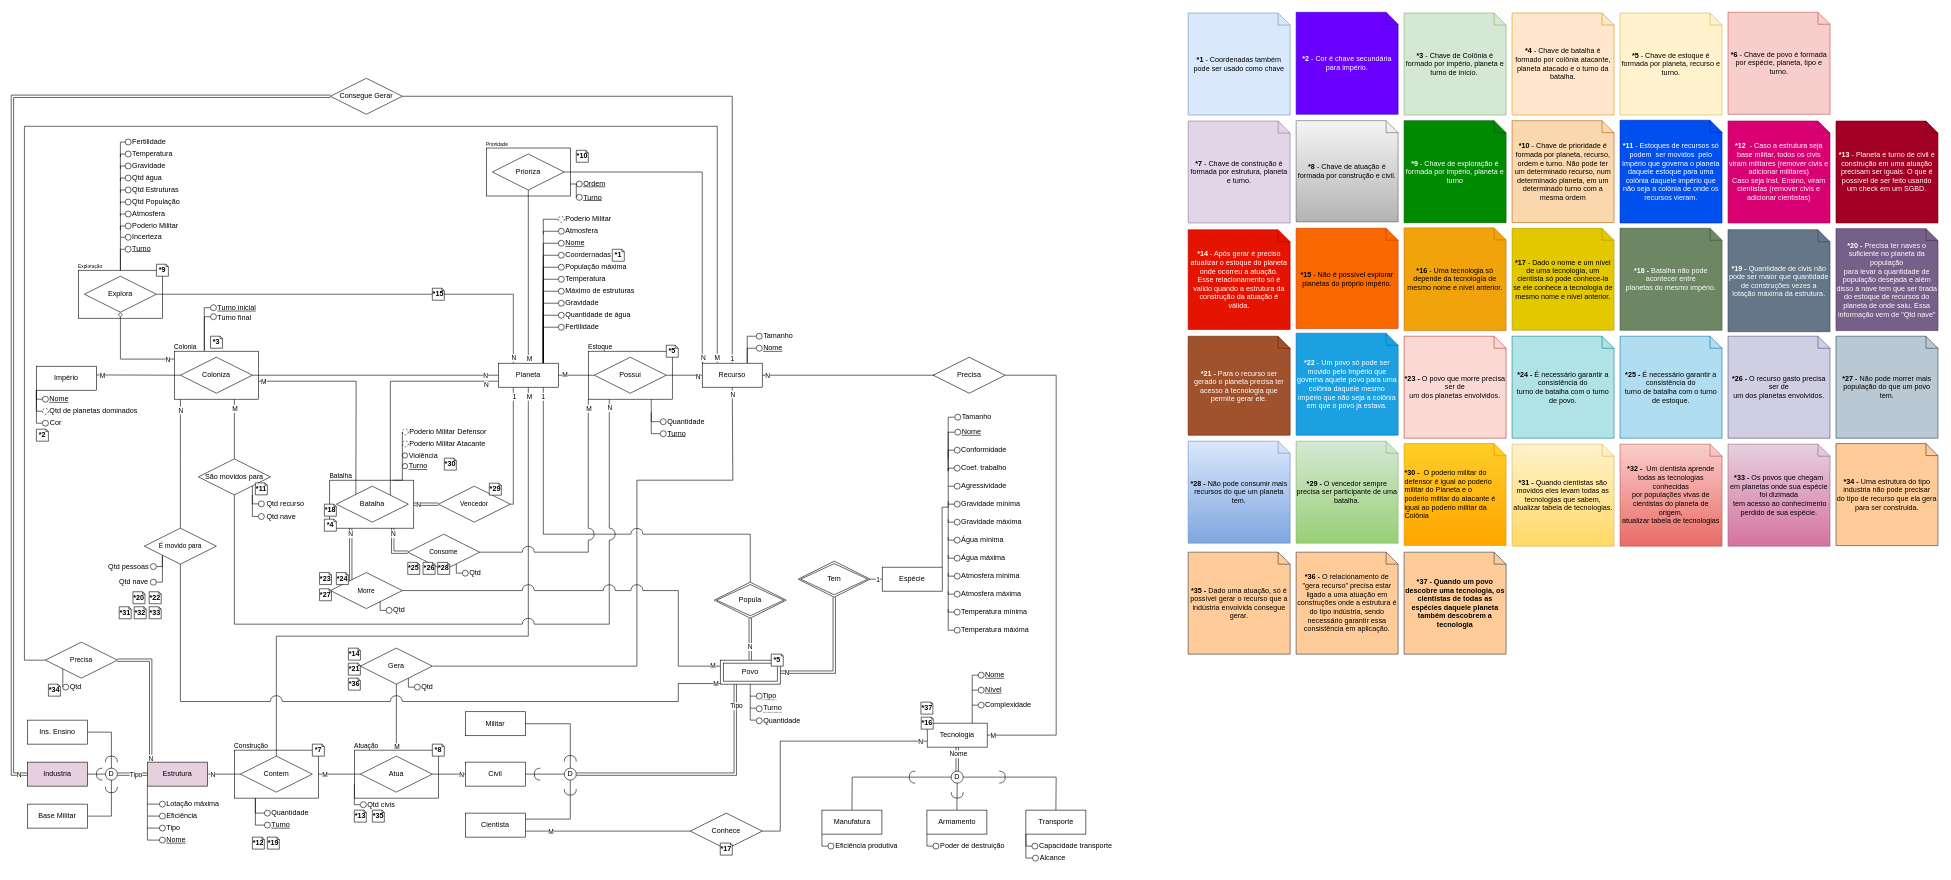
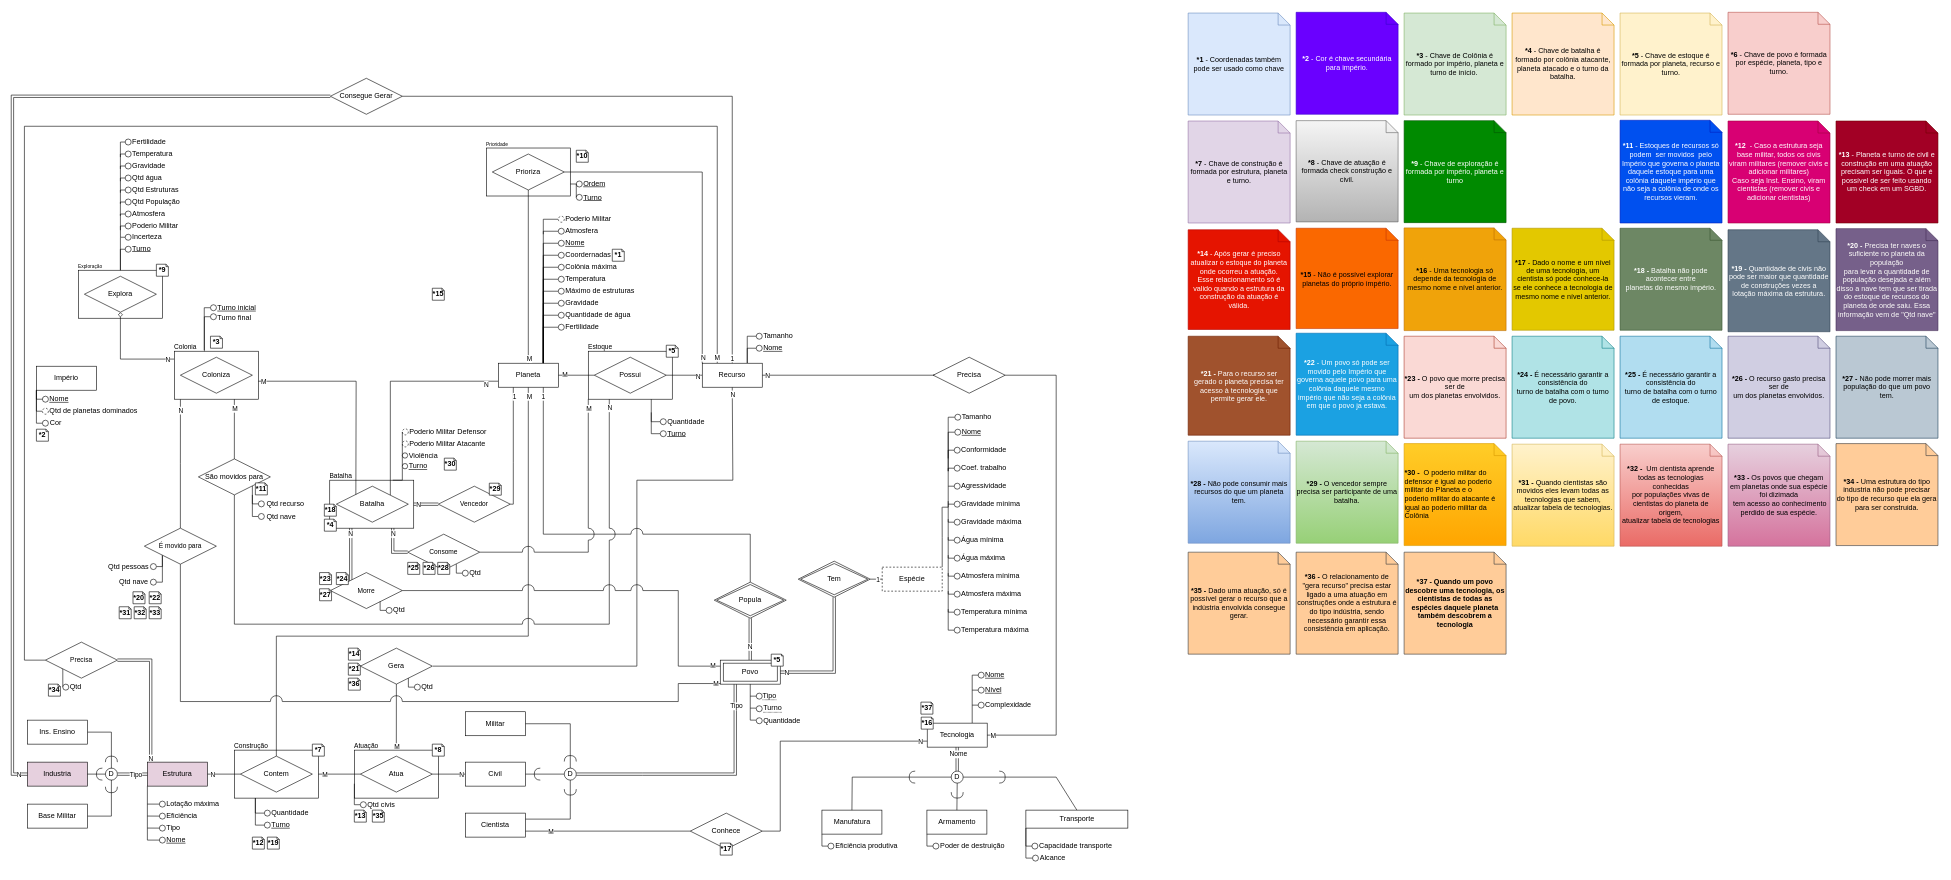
node "*8 - Chave de atuação é formada por construção e civil.": label "*8 - Chave de atuação é formada por construção e civil." -> "*8 - Chave de atuação é formada check construção e civil."
node "*10 - Chave de prioridade é formada por planeta, recurso, ordem e turno. Não pode ter um determinado recurso, num determinado planeta, em um determinado turno com a mesma ordem": removed
node "População máxima": label "População máxima" -> "Colônia máxima"
edge "Explora" -- "Planeta": removed, label "N"
edge "Coloniza" -- "Império": removed, label "M"
edge "Coloniza" -- "Planeta": removed, label "N"
node "Espécie": style solid -> dashed
node "Transporte": size 60x24 -> 102x18
